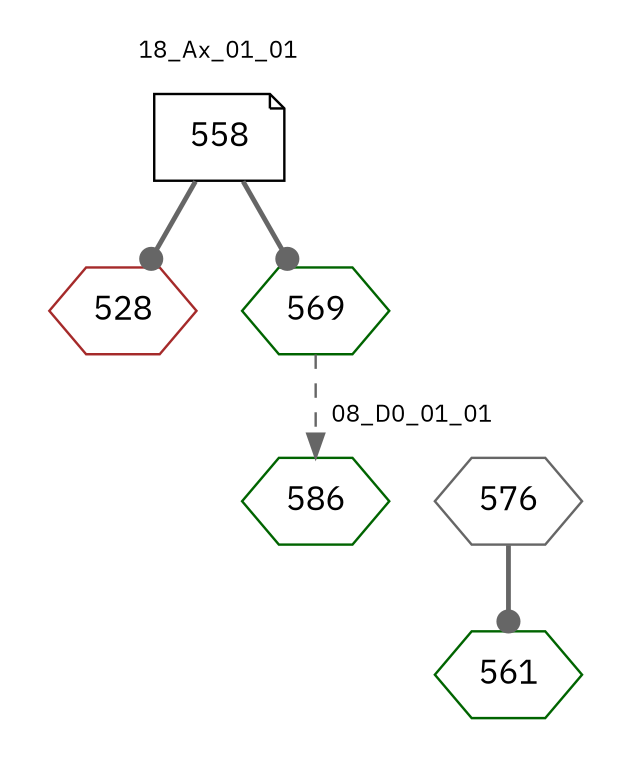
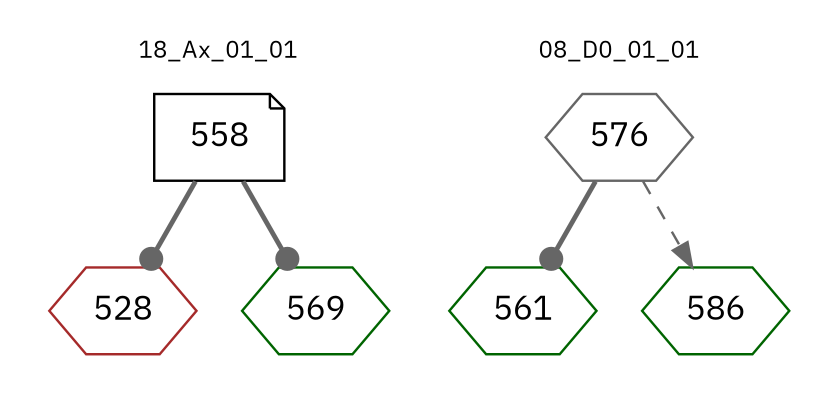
edge "569" -> "586": now "576" -> "586"
